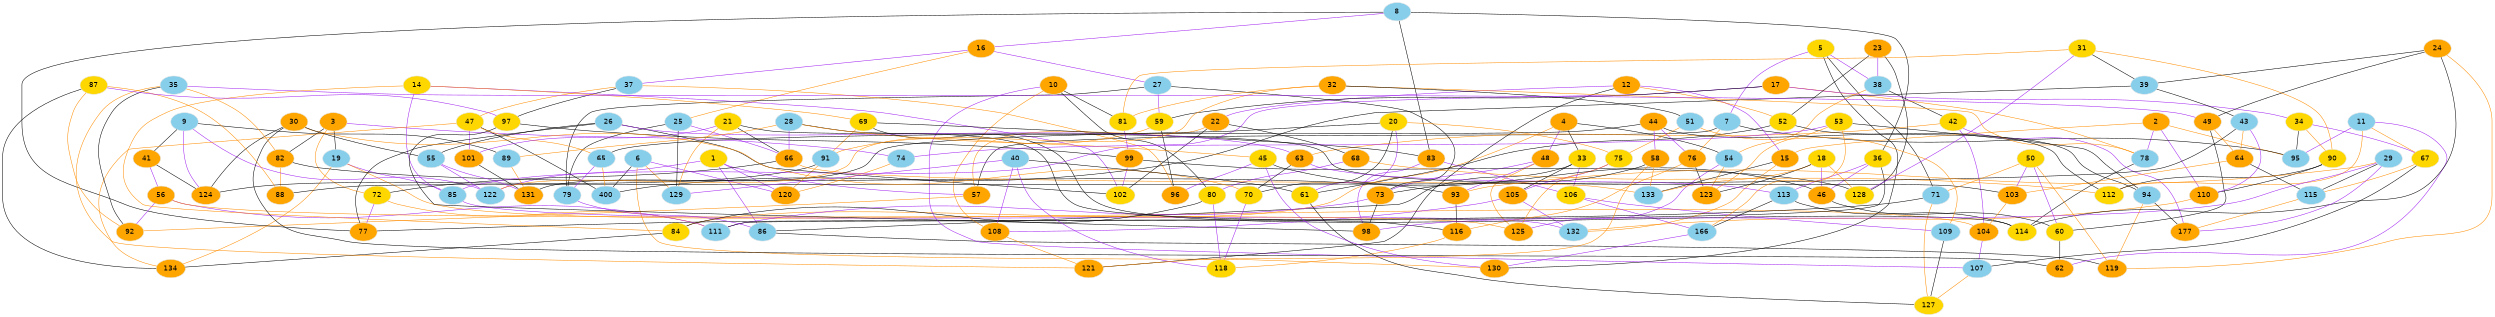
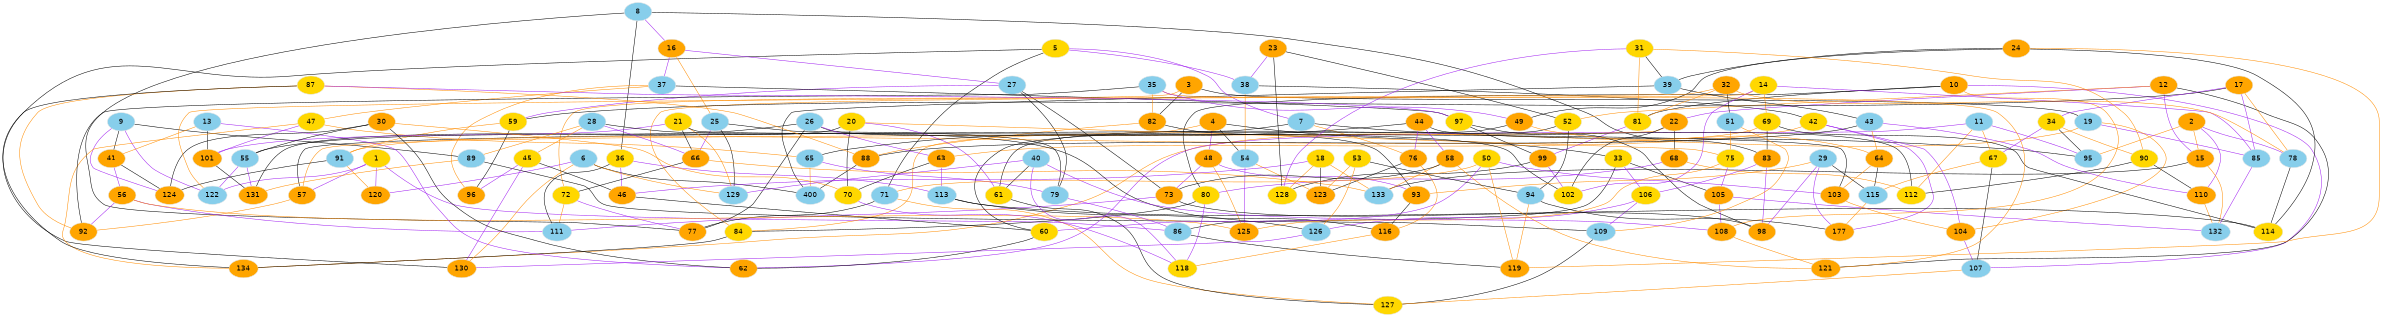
node "13": added
edge "47" -- "400": now "88" -- "400"
node "74": removed
edge "89" -- "109": added
node "166": label "166" -> "126"
